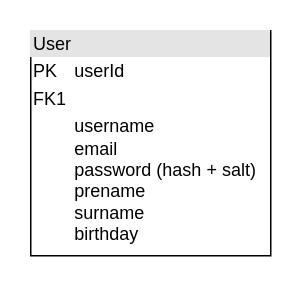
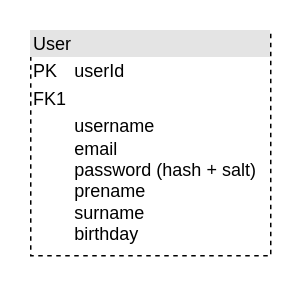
node "User PK userId FK1 username email password (hash + salt) prename surname birthday": style solid -> dashed
